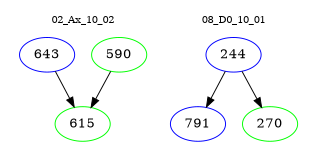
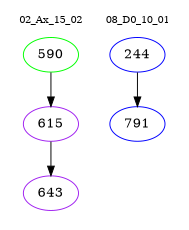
cluster "02_Ax_10_02": label "02_Ax_10_02" -> "02_Ax_15_02"
node "643": color blue -> purple
edge "643" -> "615": reversed
node "615": color green -> purple
node "270": removed
